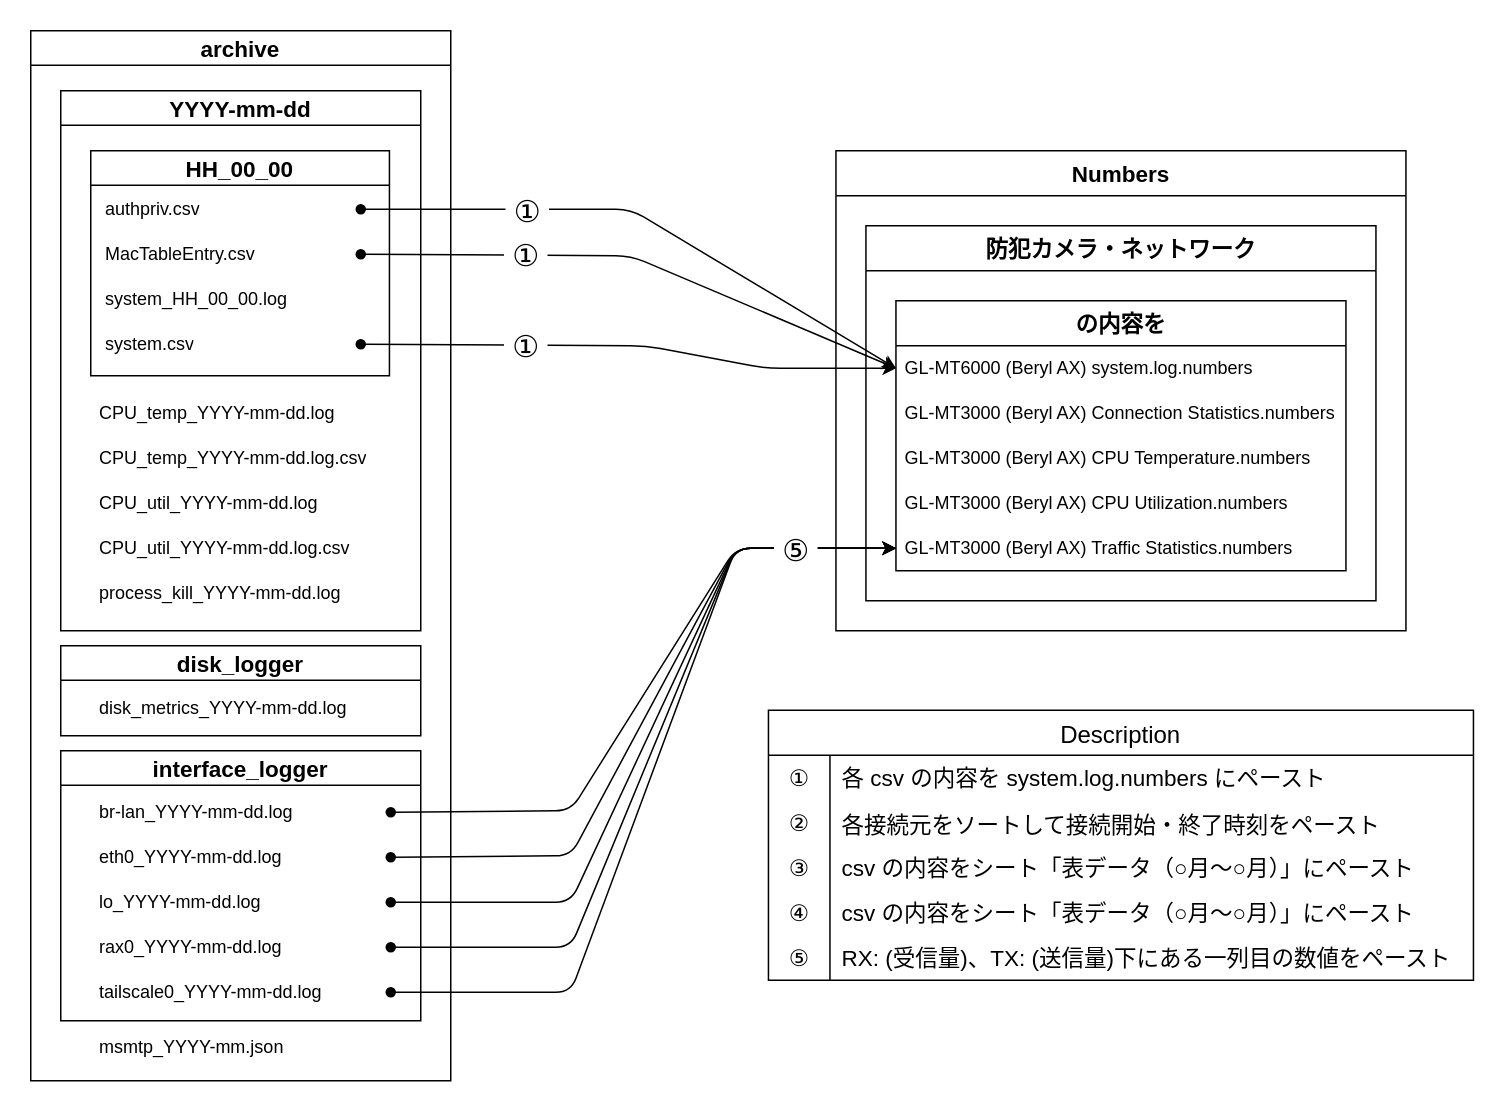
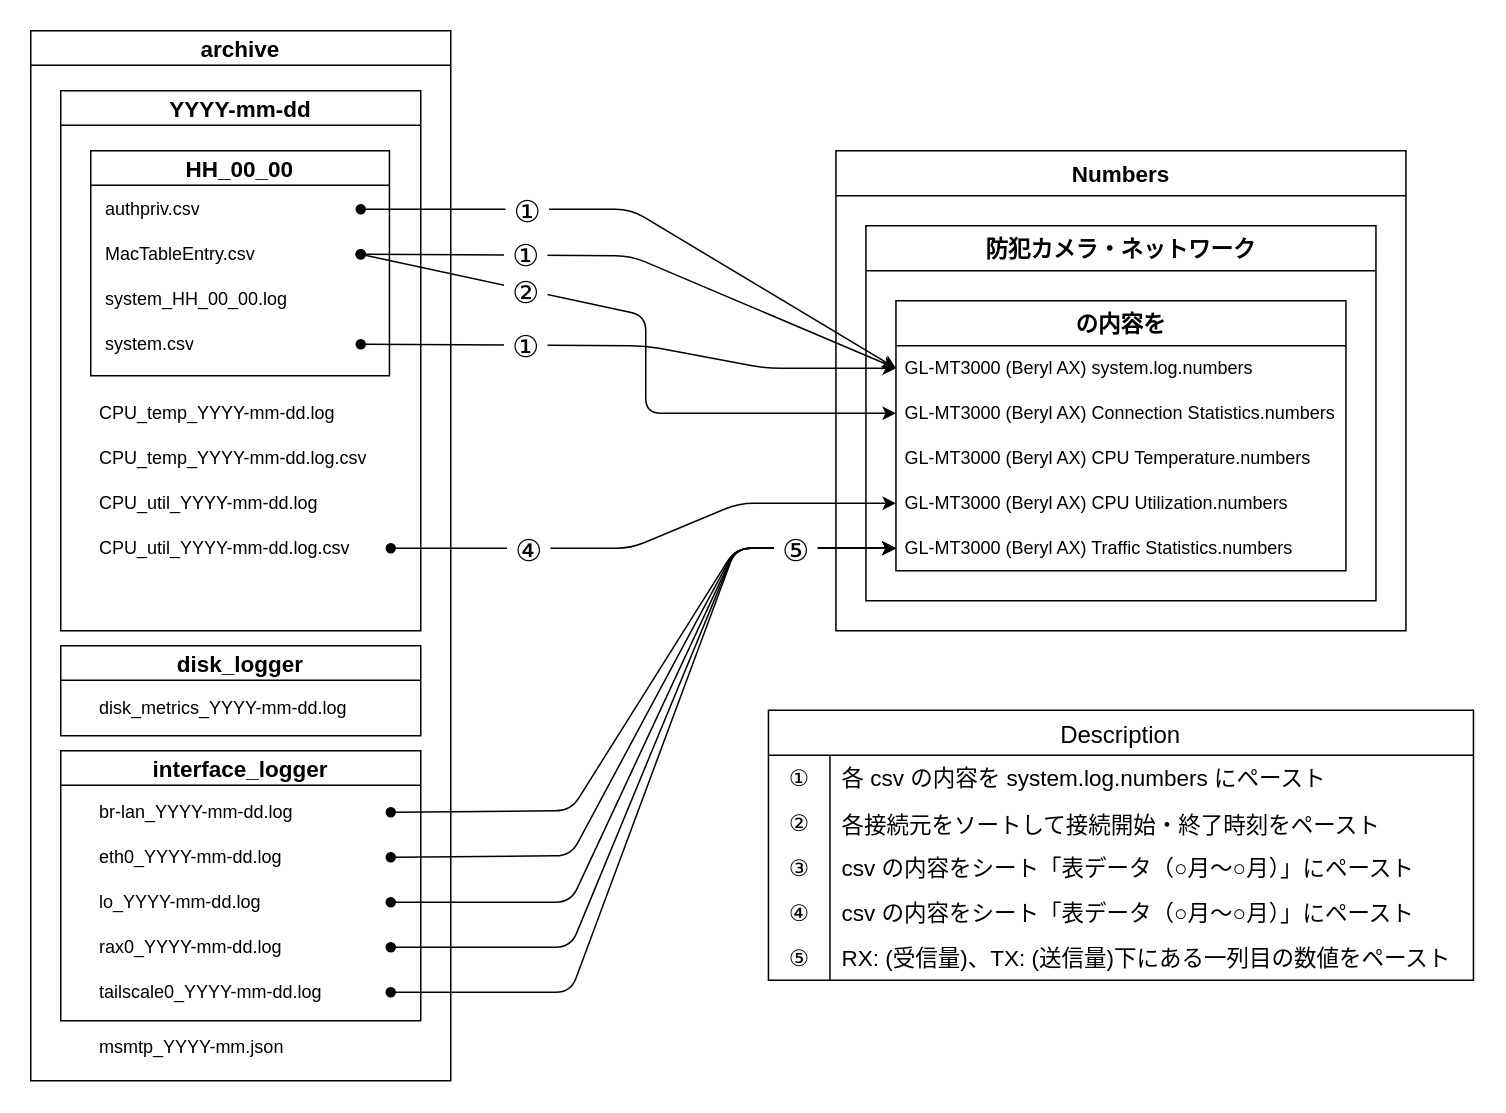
node "GL-MT6000 (Beryl AX) system.log.numbers": label "GL-MT6000 (Beryl AX) system.log.numbers" -> "GL-MT3000 (Beryl AX) system.log.numbers"
edge "MacTableEntry.csv" -- "GL-MT3000 (Beryl AX) Connection Statistics.numbers": added, label "②"
edge "GL-MT3000 (Beryl AX) CPU Utilization.numbers" -- "CPU_util_YYYY-mm-dd.log.csv": added, label "④"
node "process_kill_YYYY-mm-dd.log": removed
